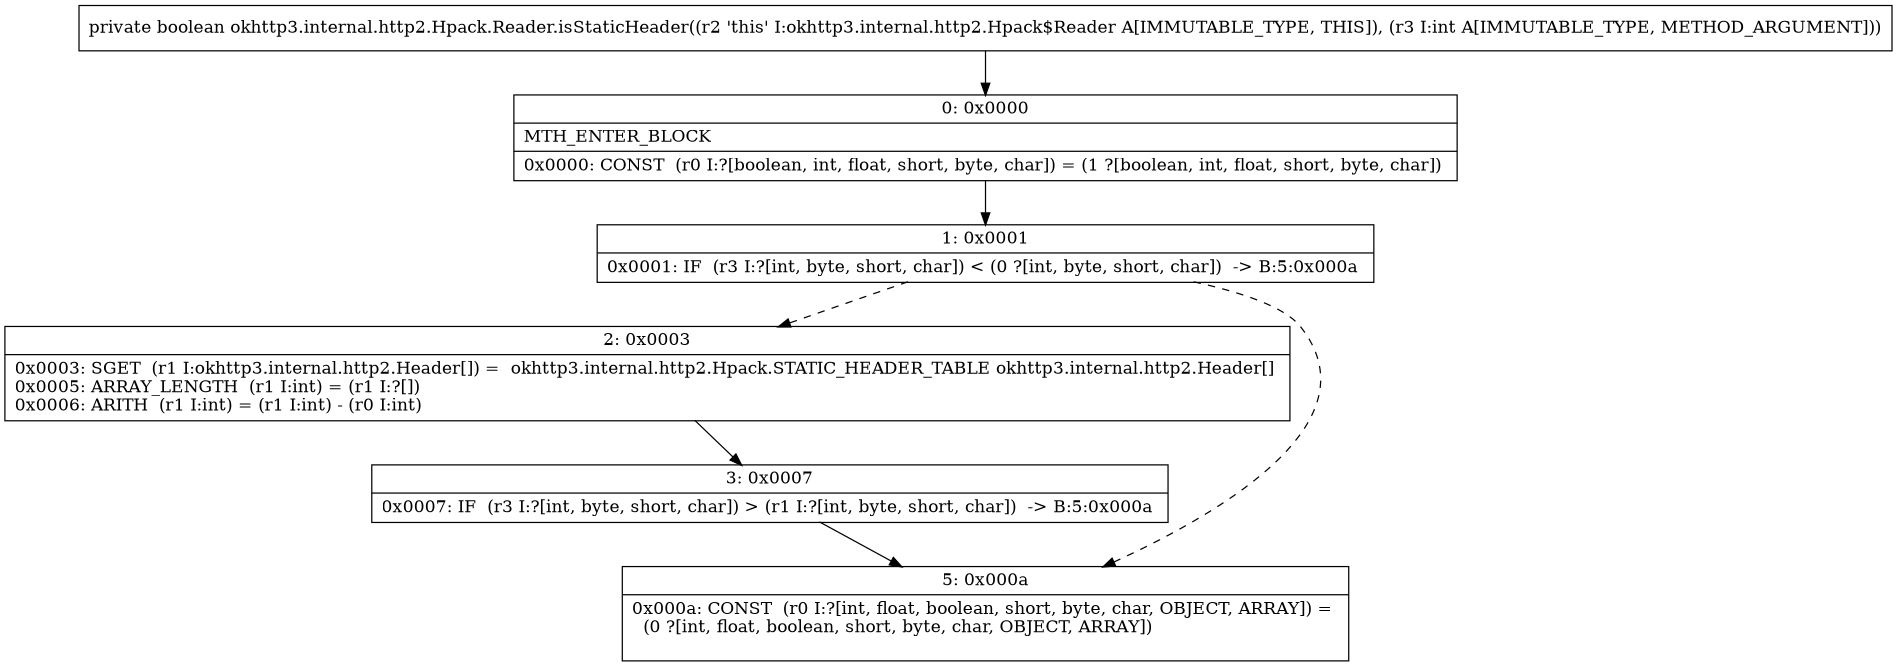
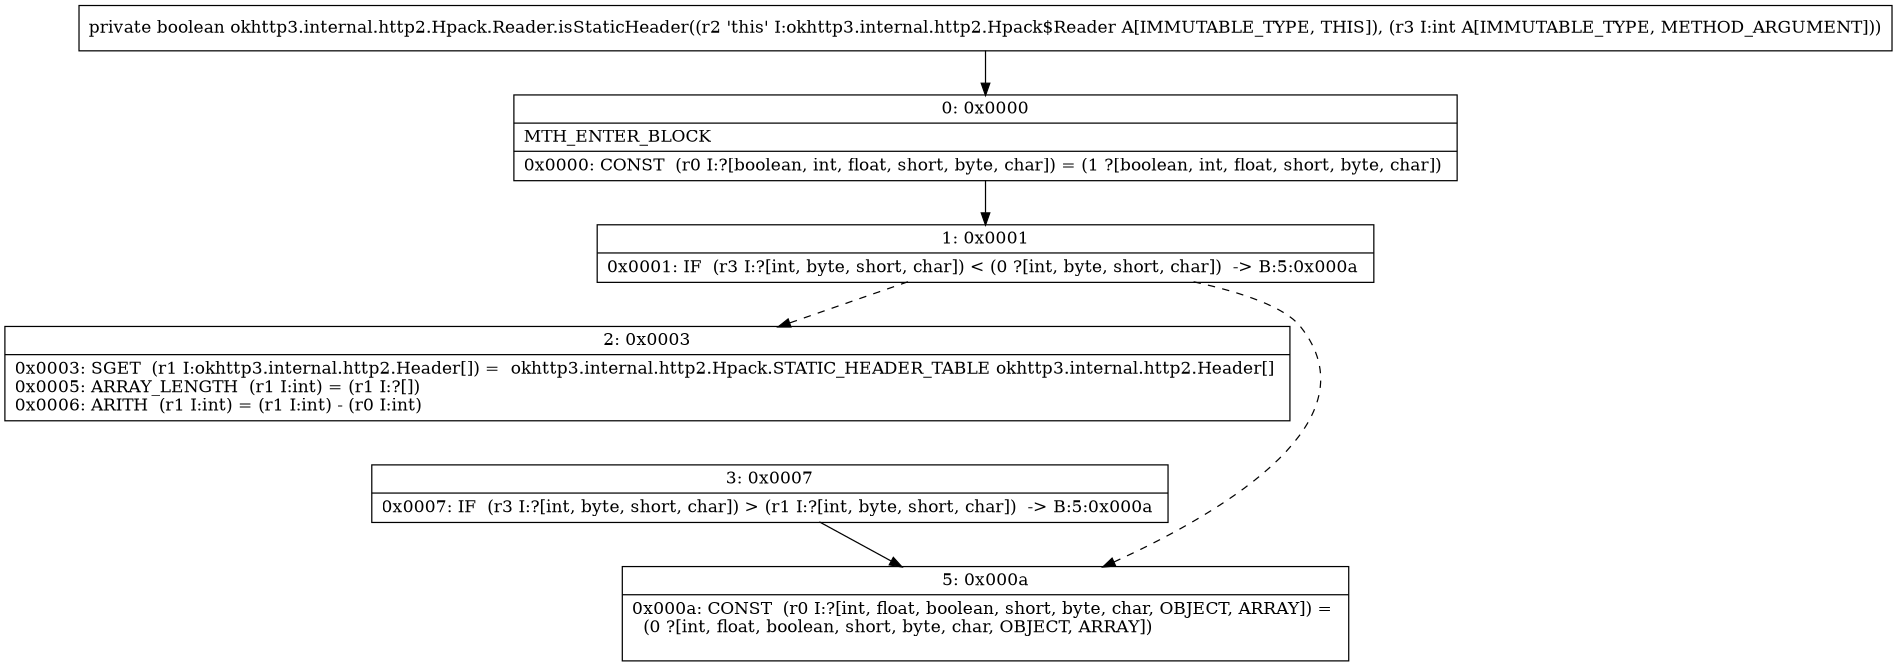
edge "2: 0x0003" -> "3: 0x0007": removed
